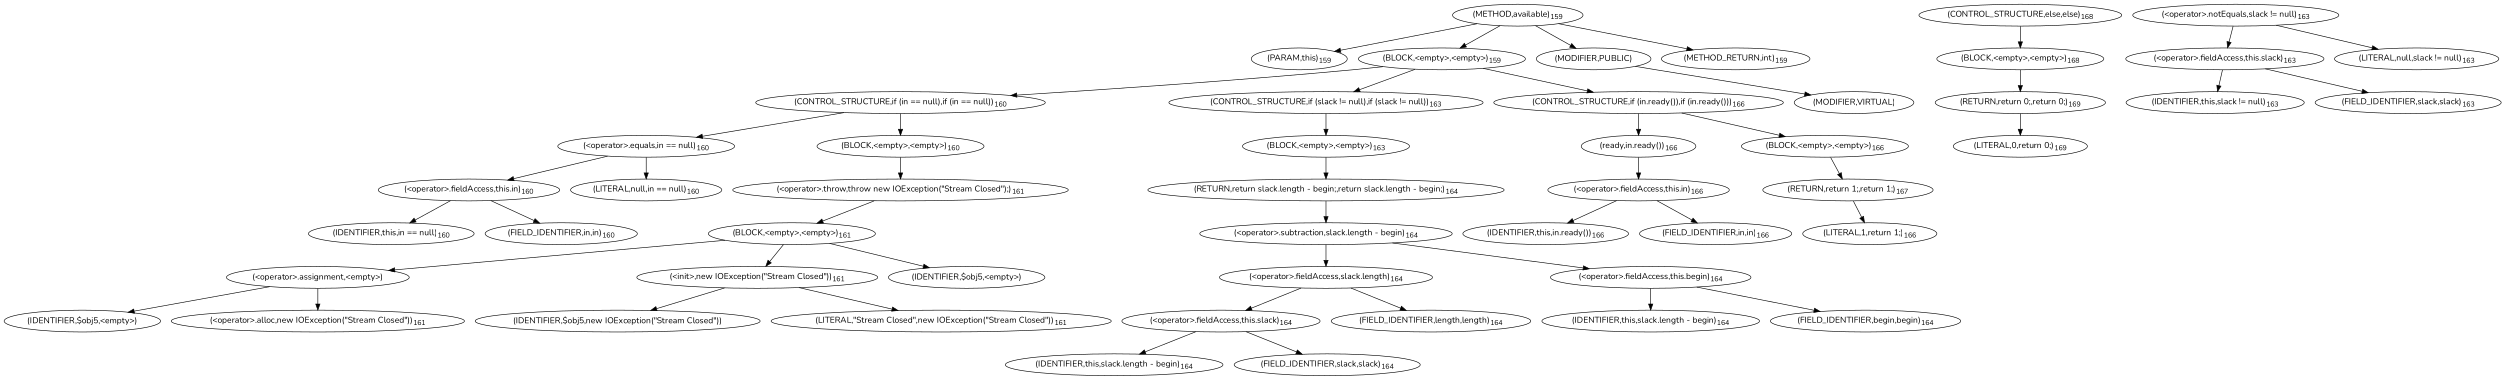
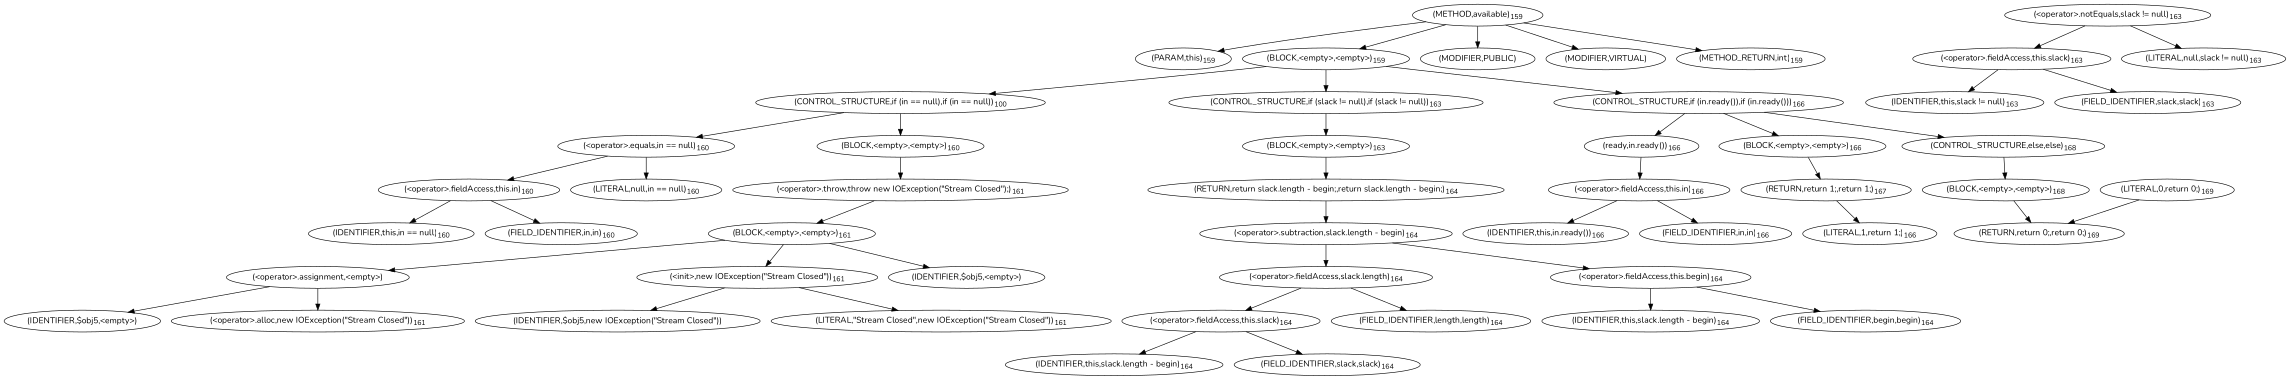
edge "(MODIFIER,PUBLIC)" -> "(MODIFIER,VIRTUAL)": now "(METHOD,available)" -> "(MODIFIER,VIRTUAL)"
node "(CONTROL_STRUCTURE,if (in == null),if (in == null))": text "160" -> "100"
edge "(RETURN,return 0;,return 0;)" -> "(LITERAL,0,return 0;)": reversed
edge "(CONTROL_STRUCTURE,if (in.ready()),if (in.ready()))" -> "(CONTROL_STRUCTURE,else,else)": added
